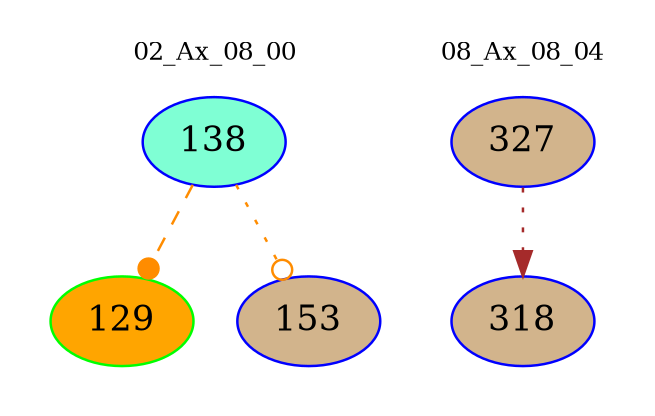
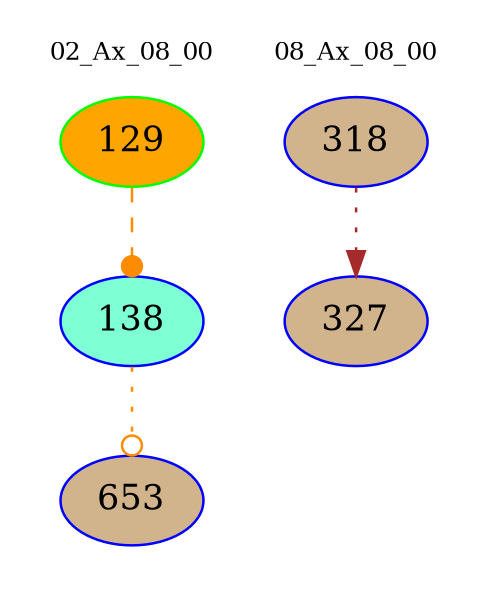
cluster "08_Ax_08_04": label "08_Ax_08_04" -> "08_Ax_08_00"
edge "327" -> "318": reversed
edge "138" -> "129": reversed
node "153": label "153" -> "653"
